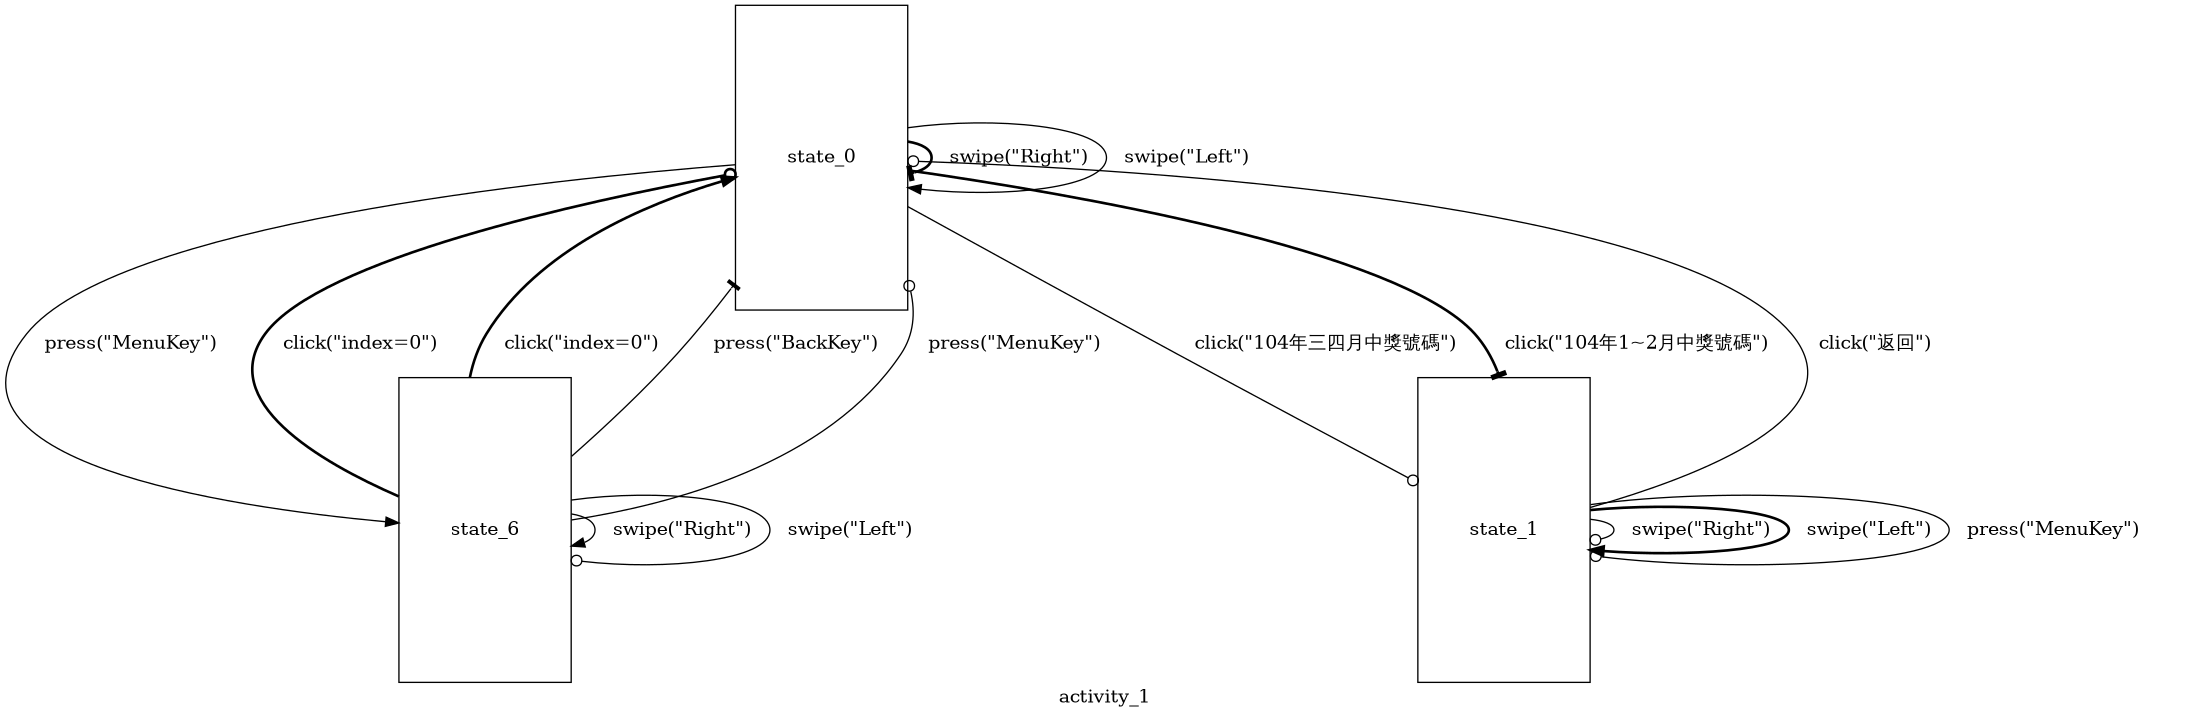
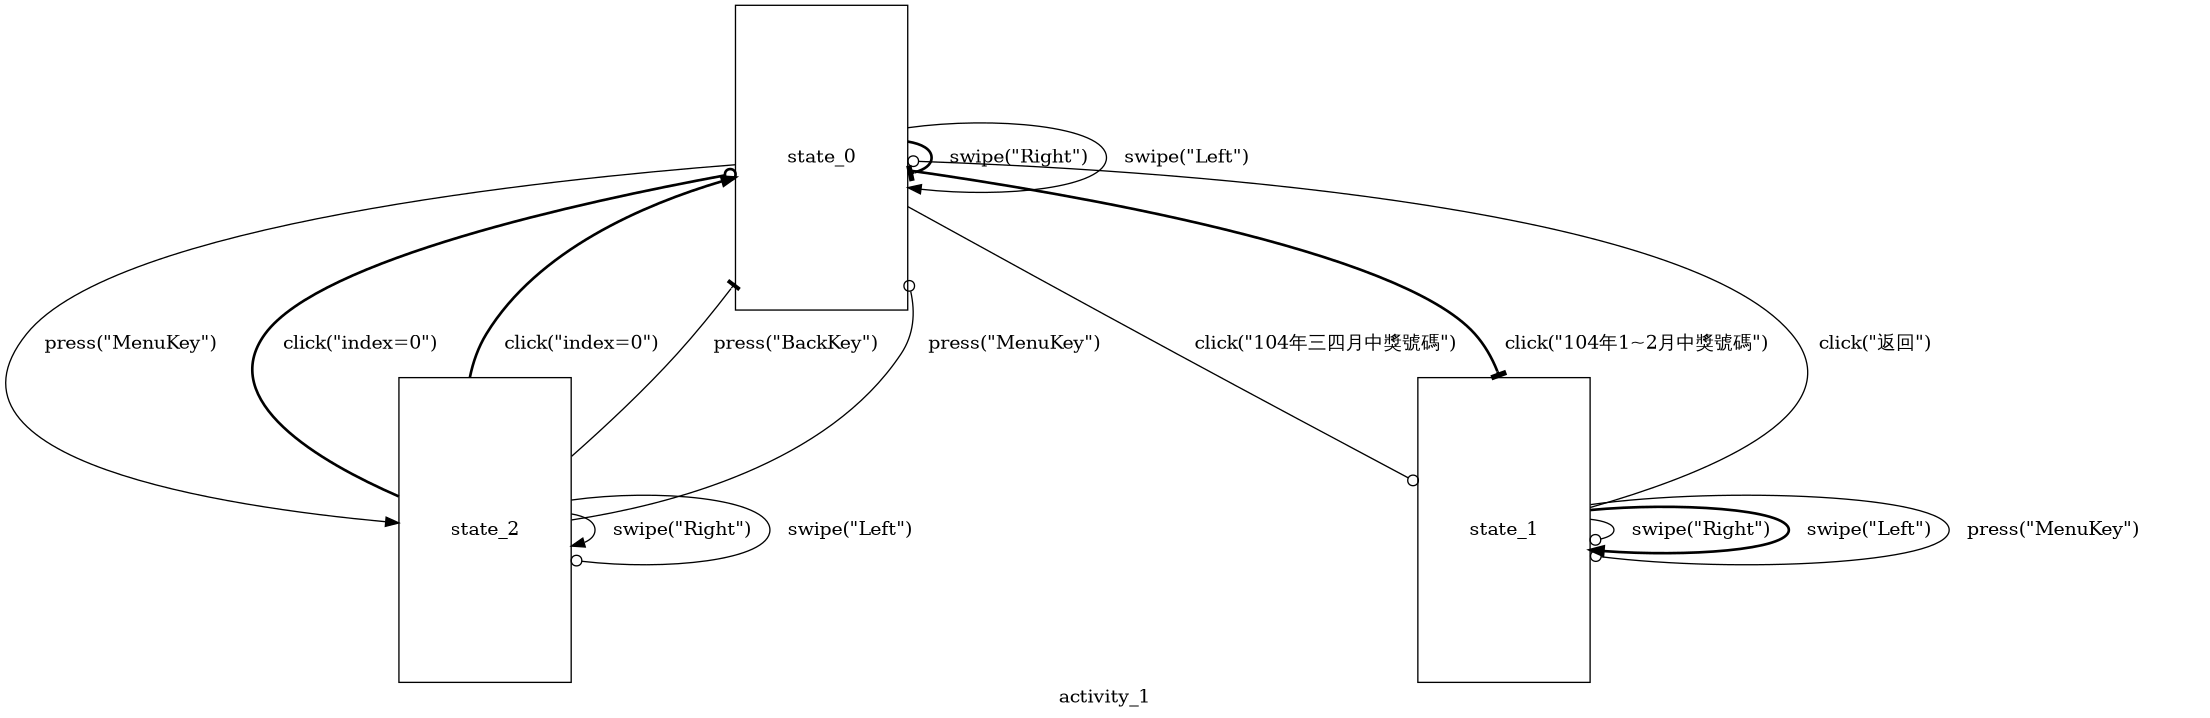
node "state_6": label "state_6" -> "state_2"
